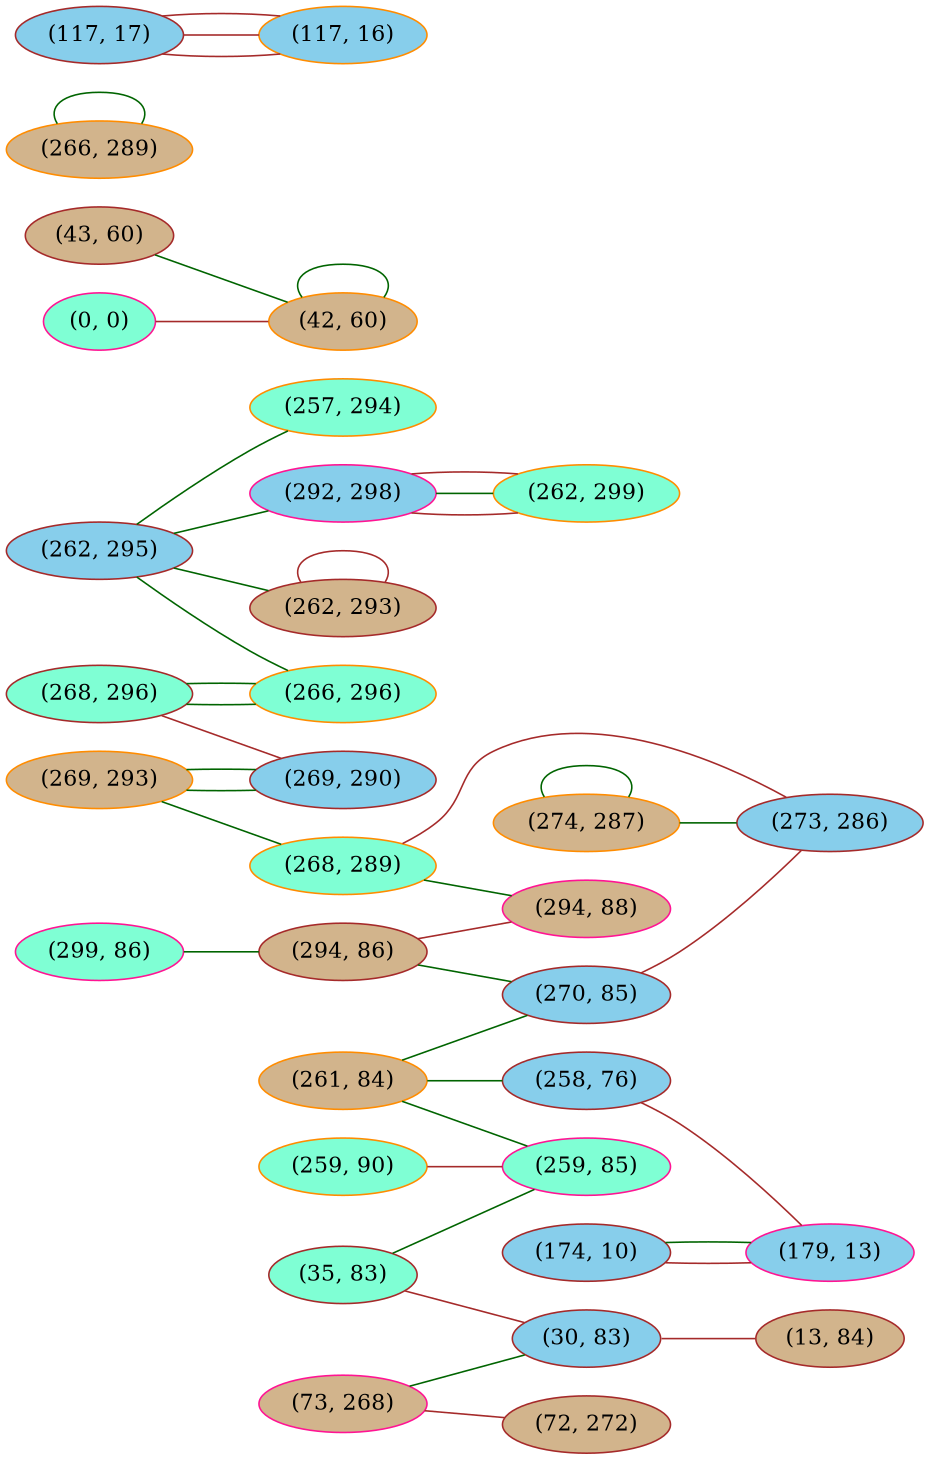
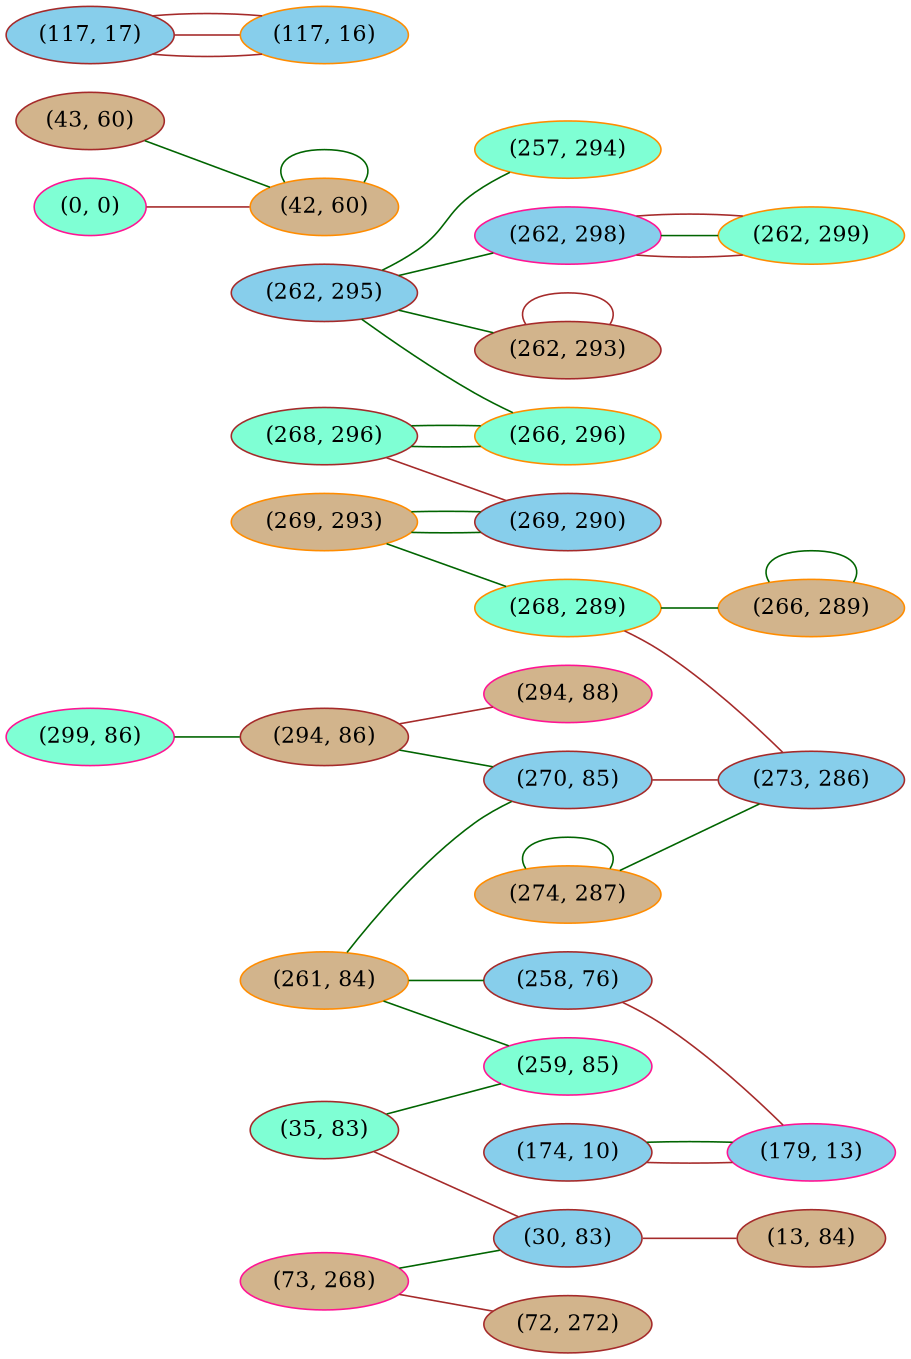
node "(292, 298)": label "(292, 298)" -> "(262, 298)"
edge "(268, 289)" -- "(294, 88)": now "(268, 289)" -- "(266, 289)"
node "(259, 90)": removed
